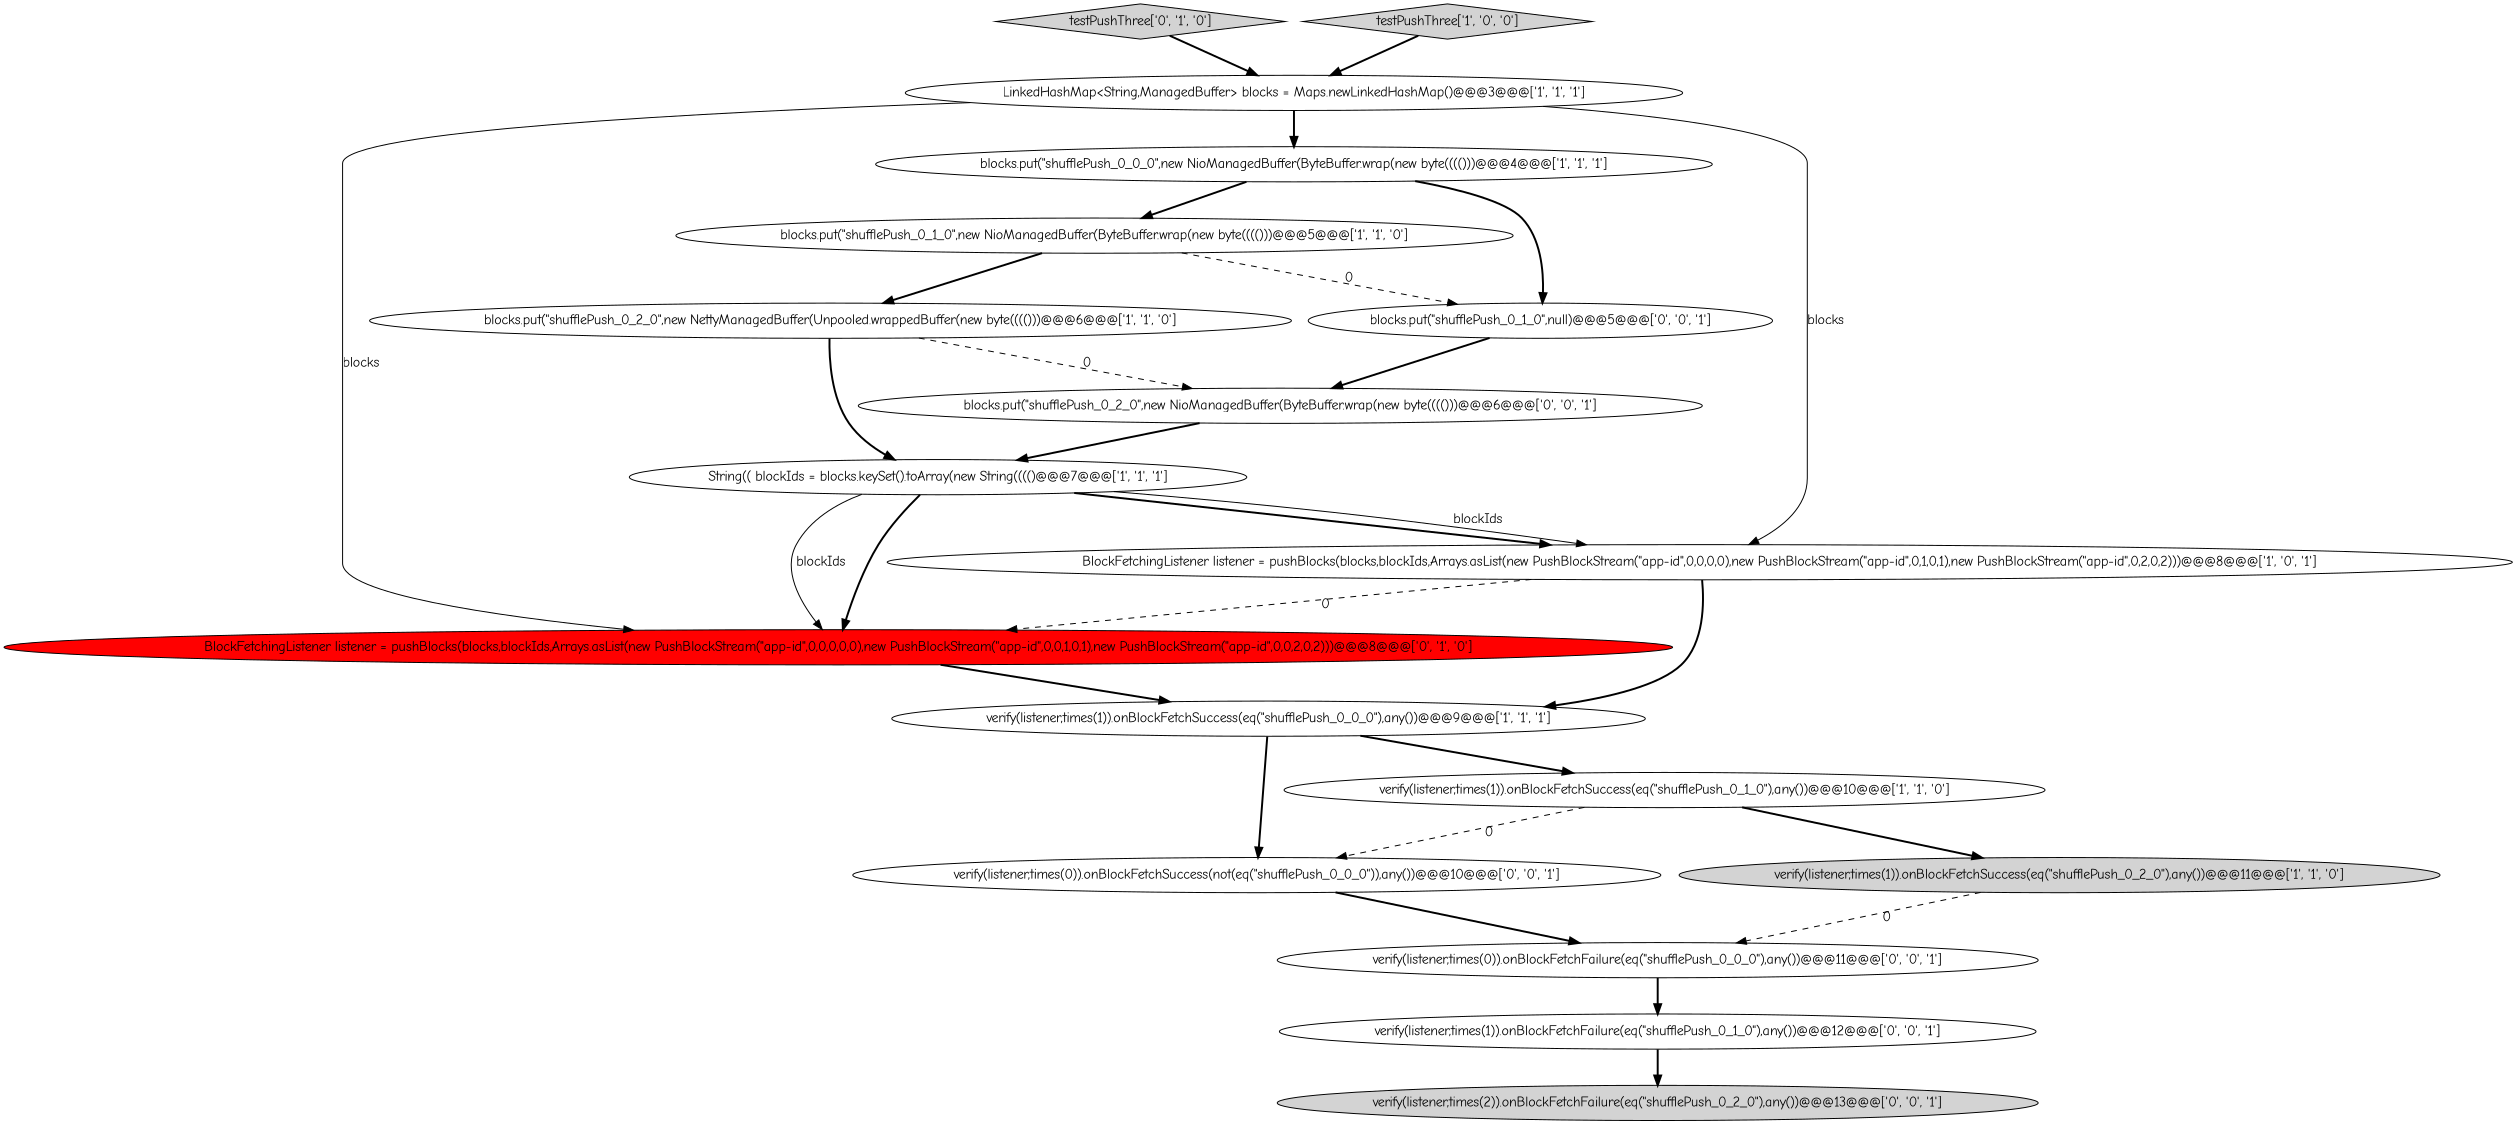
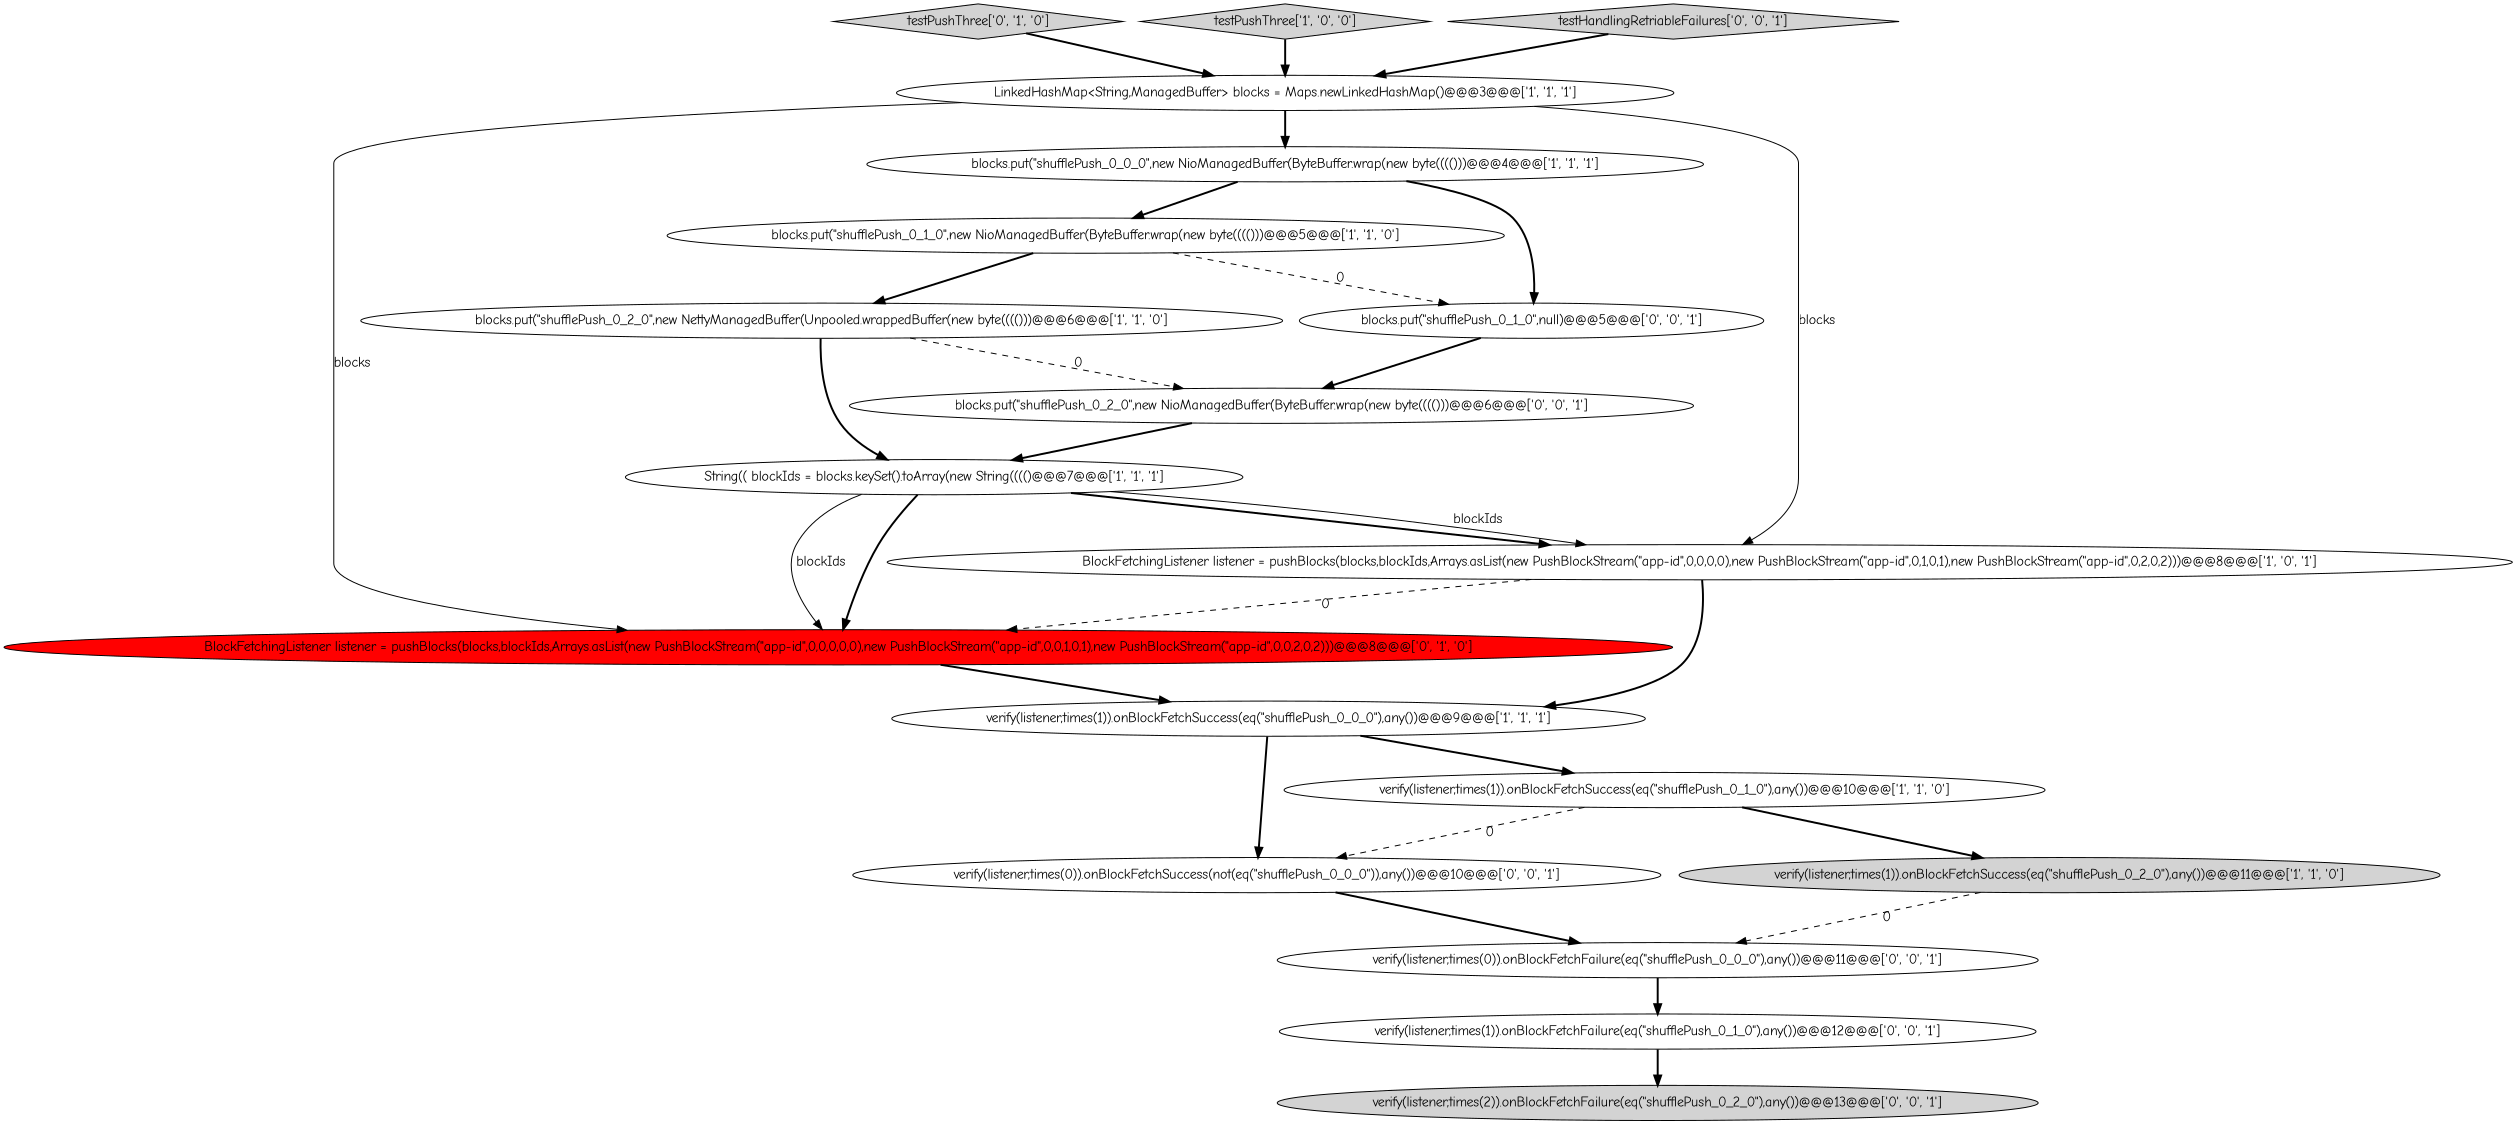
node "testHandlingRetriableFailures['0', '0', '1']": added
